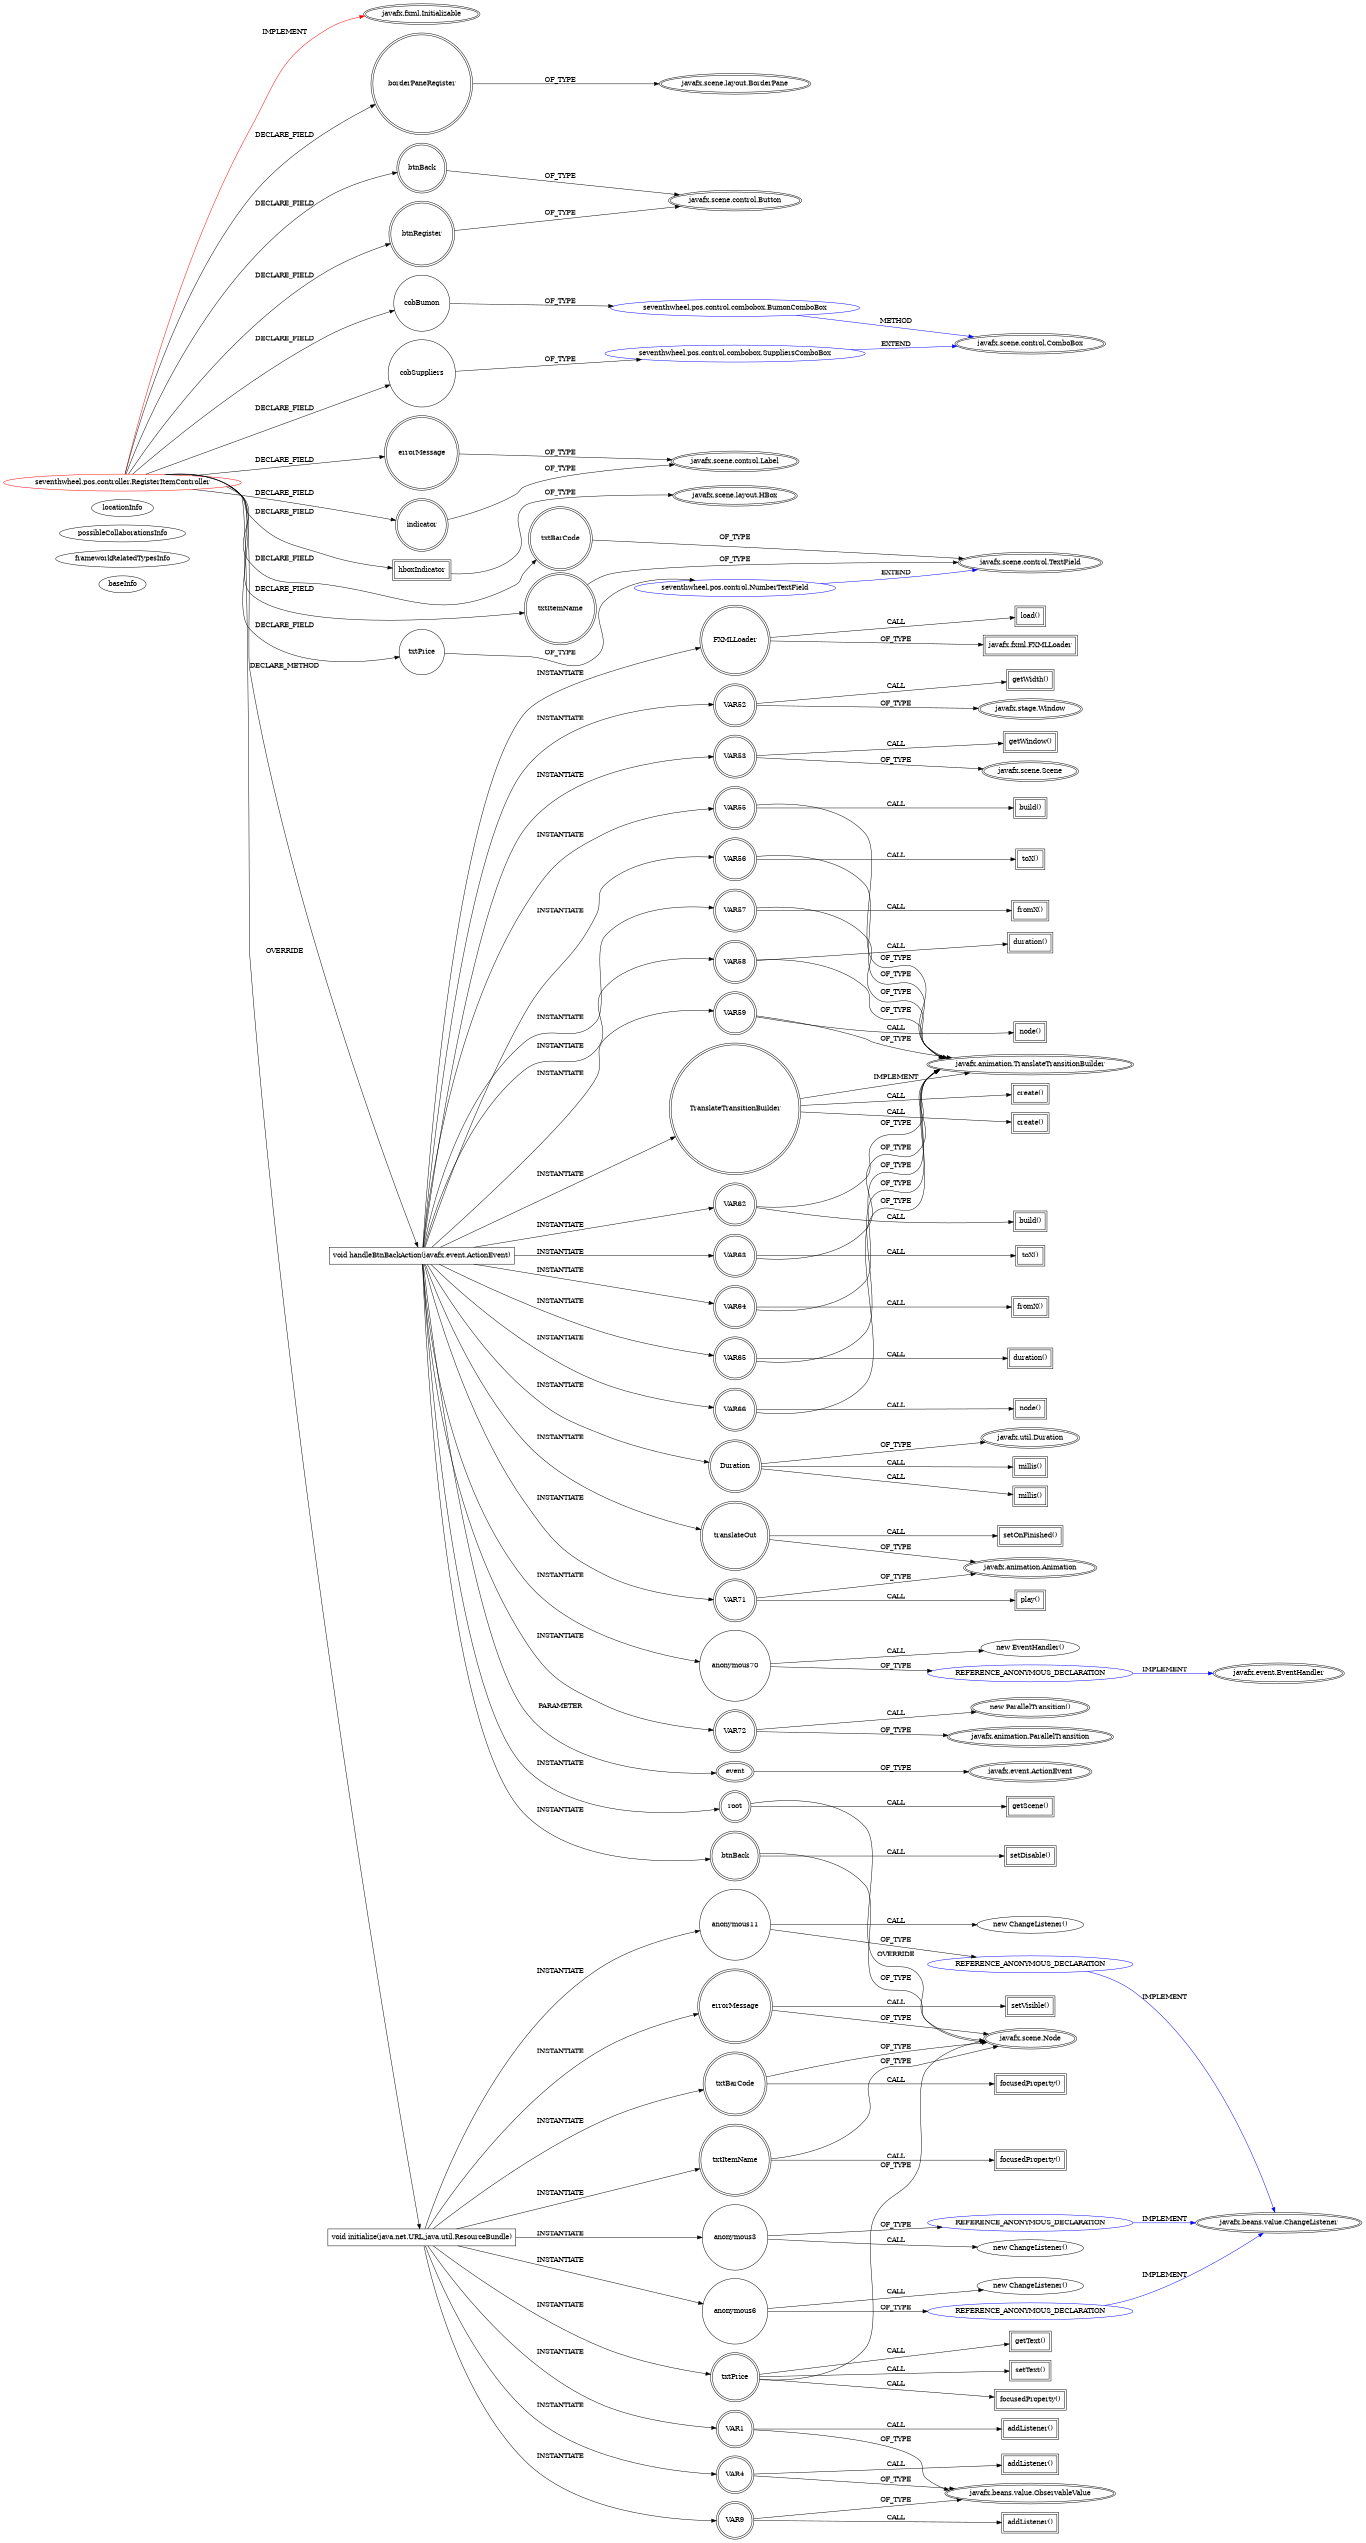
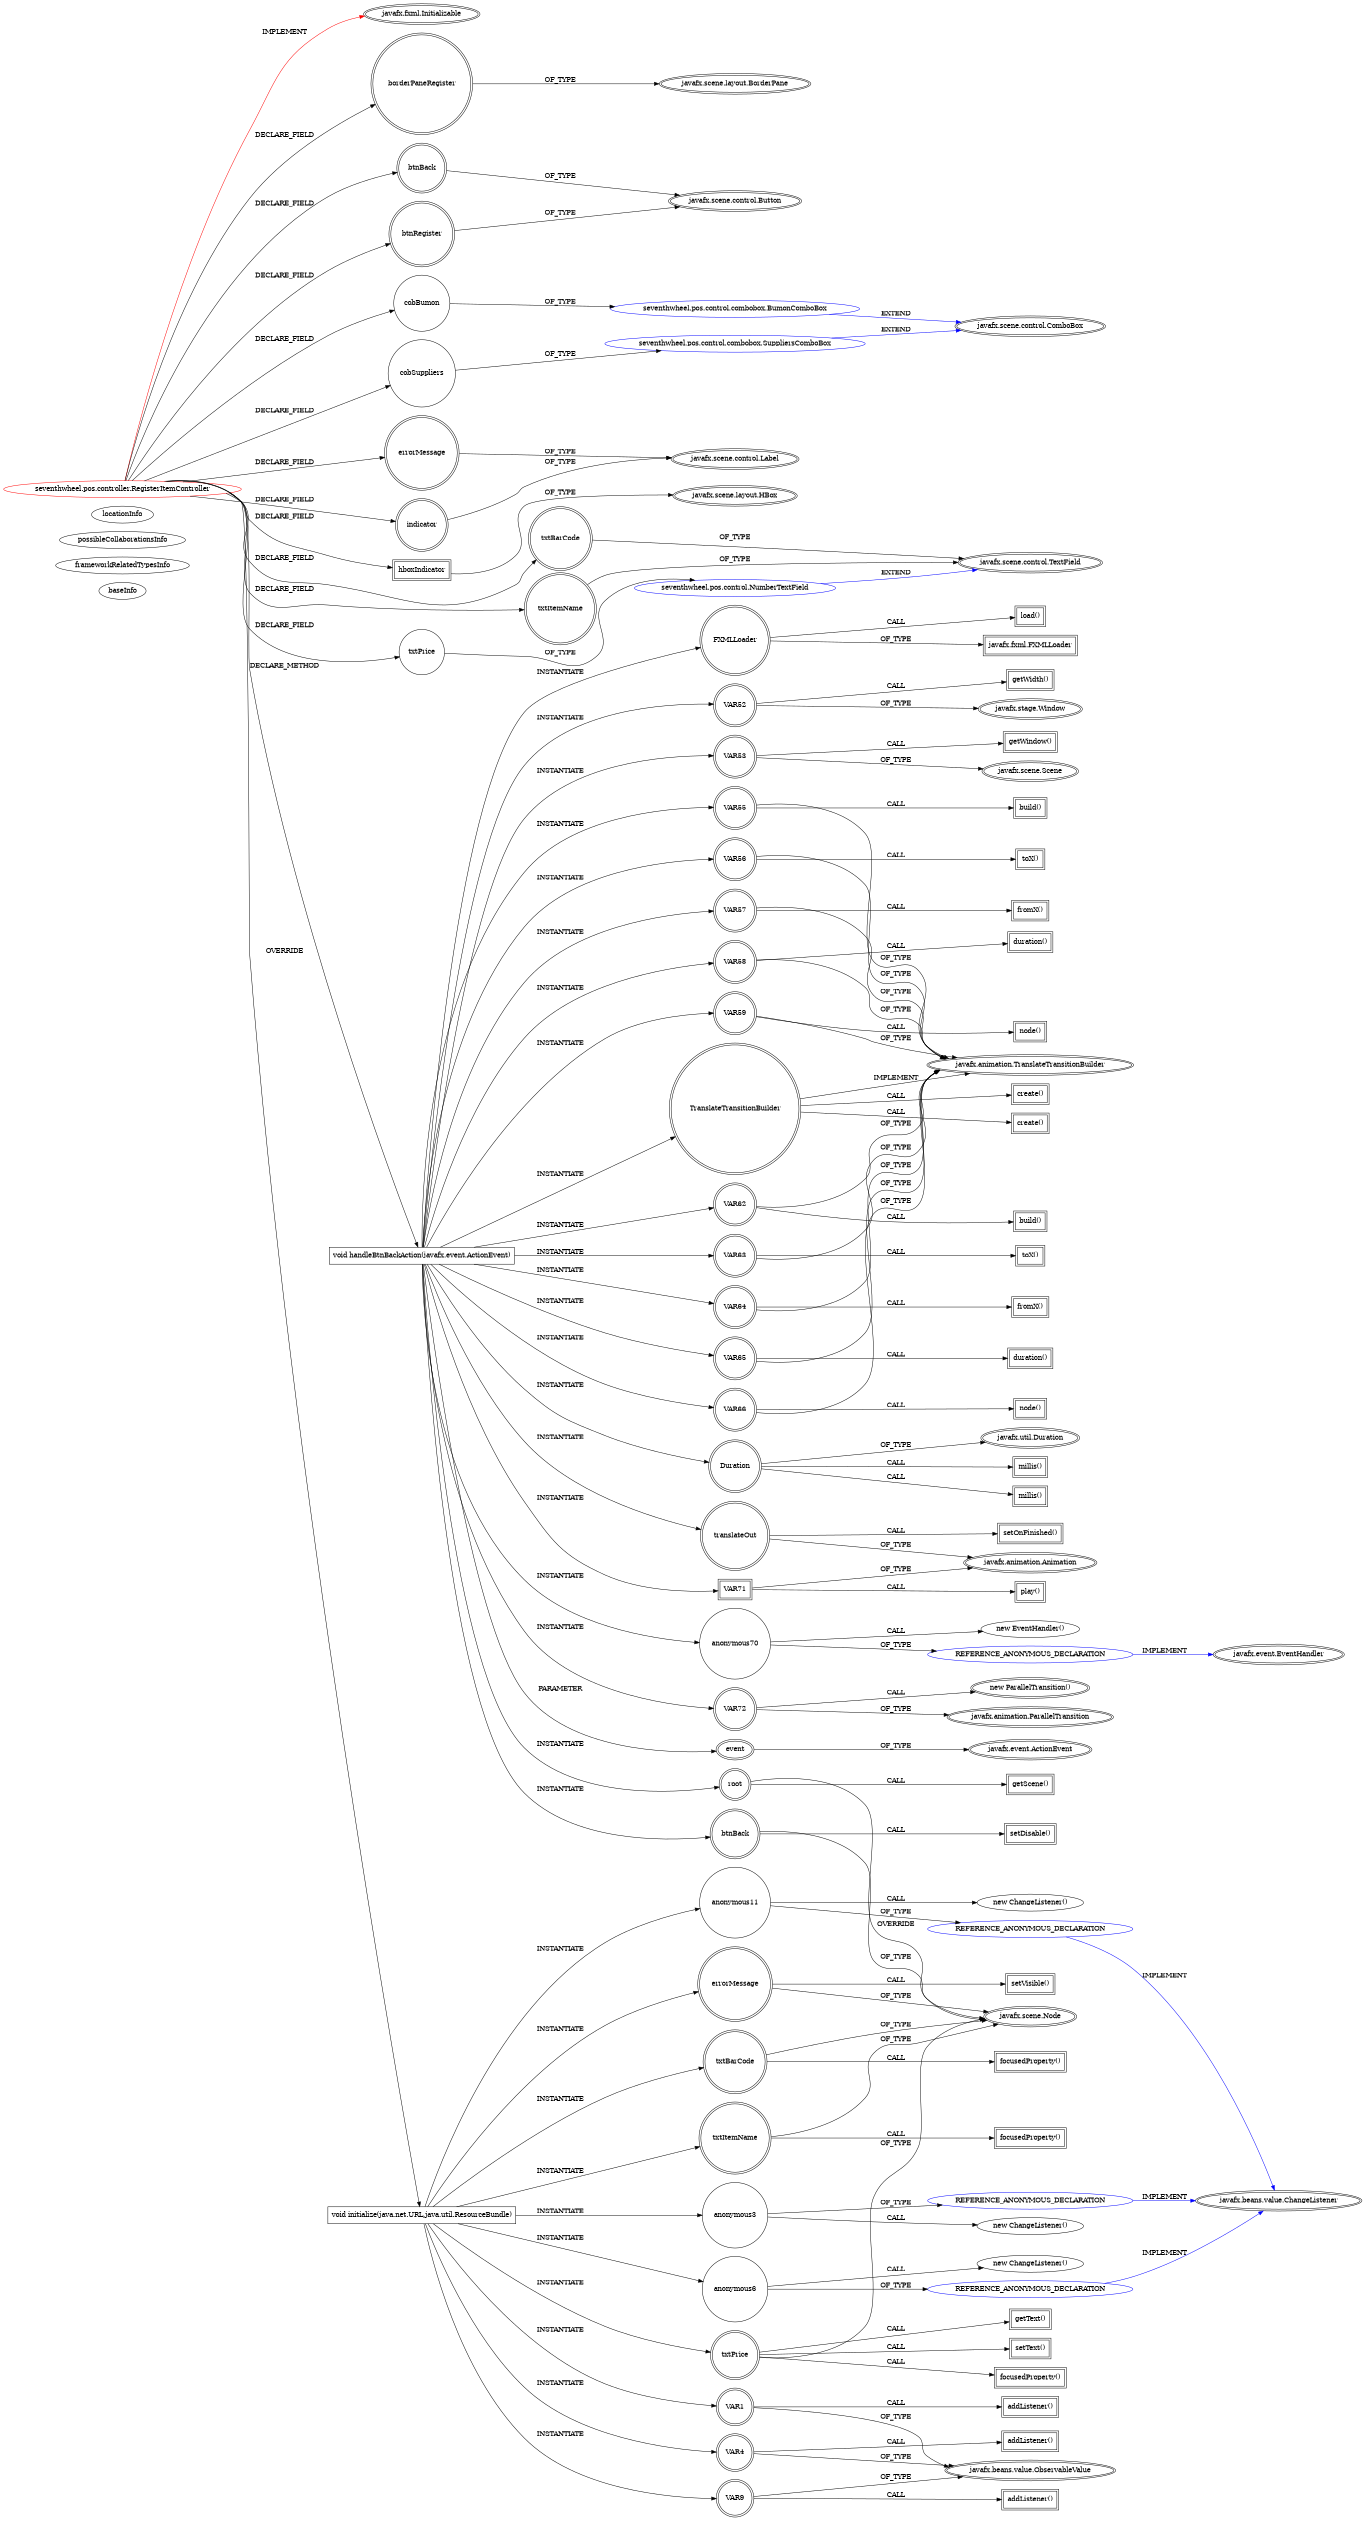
edge "seventhwheel.pos.control.combobox.BumonComboBox" -> "javafx.scene.control.ComboBox": label "METHOD" -> "EXTEND"
node "VAR71": shape circle -> box
